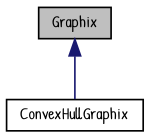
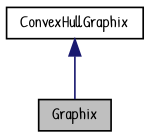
edge "ConvexHullGraphix" -> "Graphix": reversed
